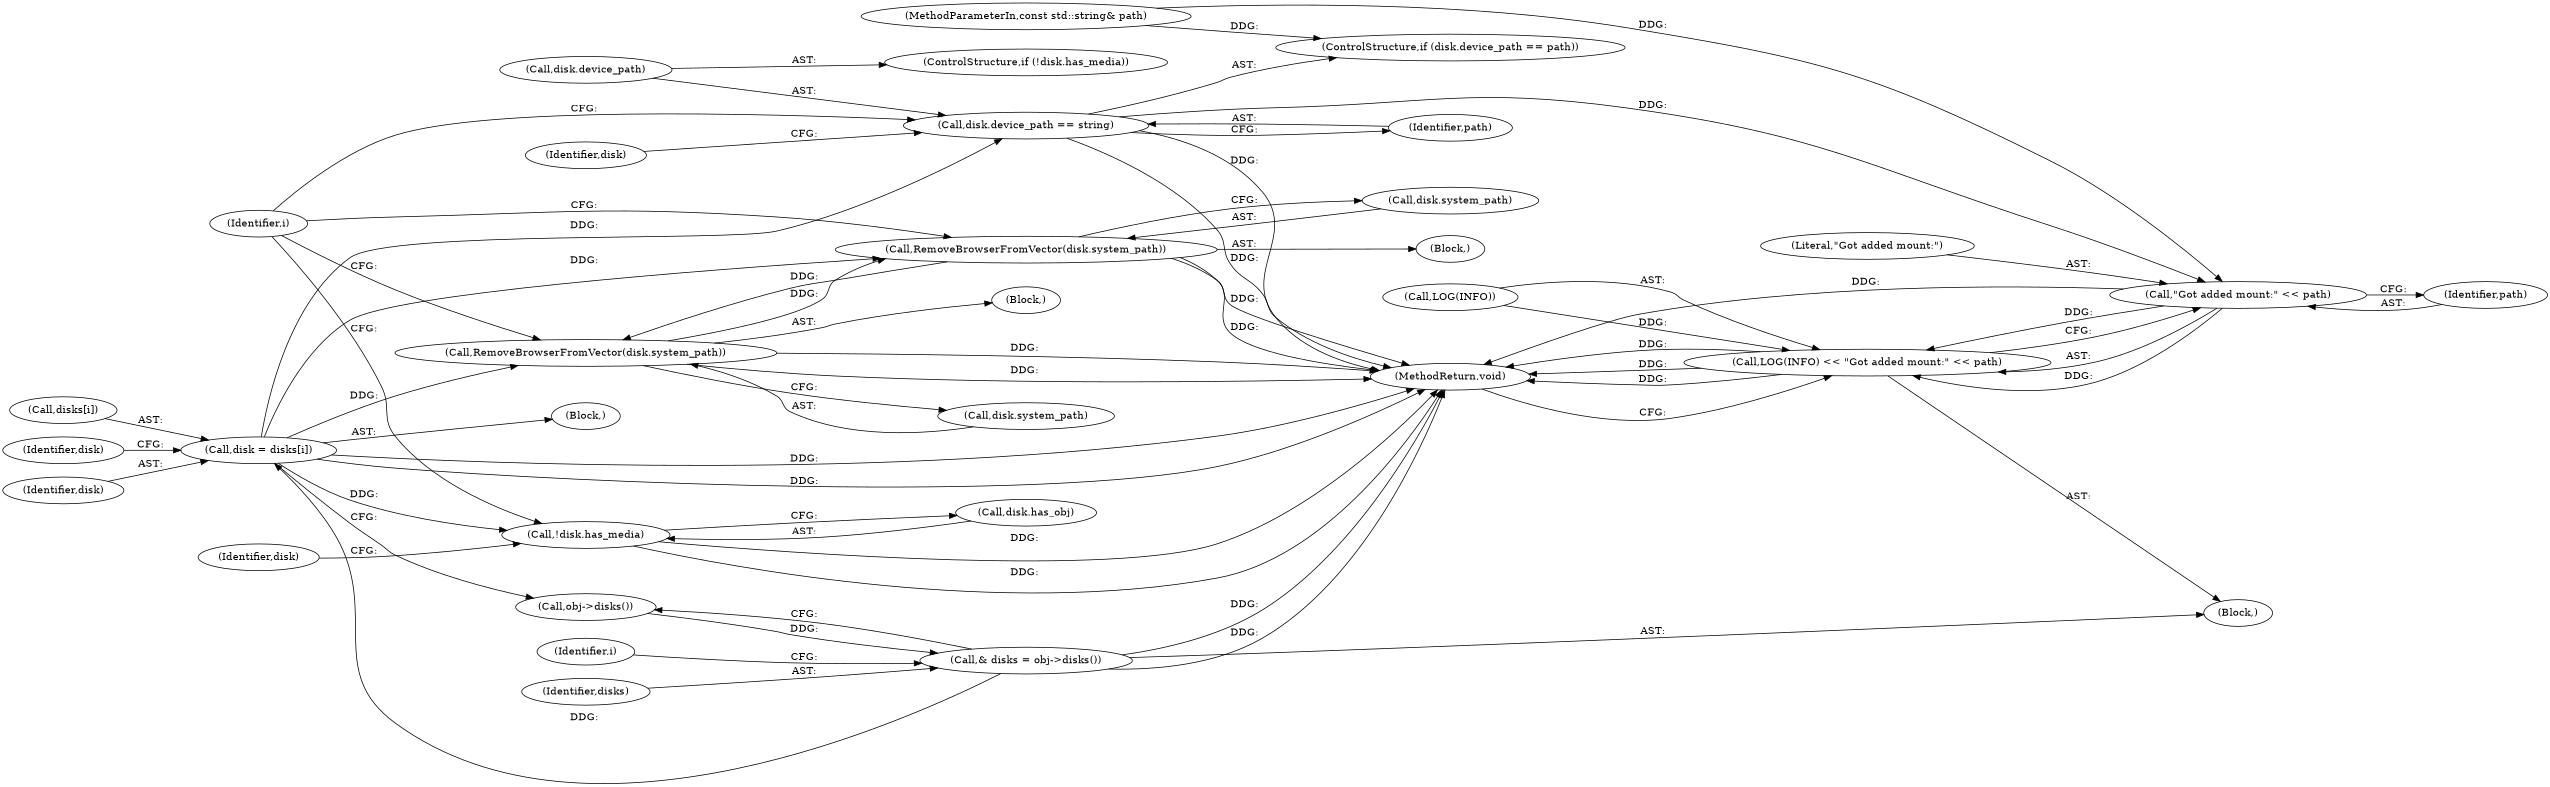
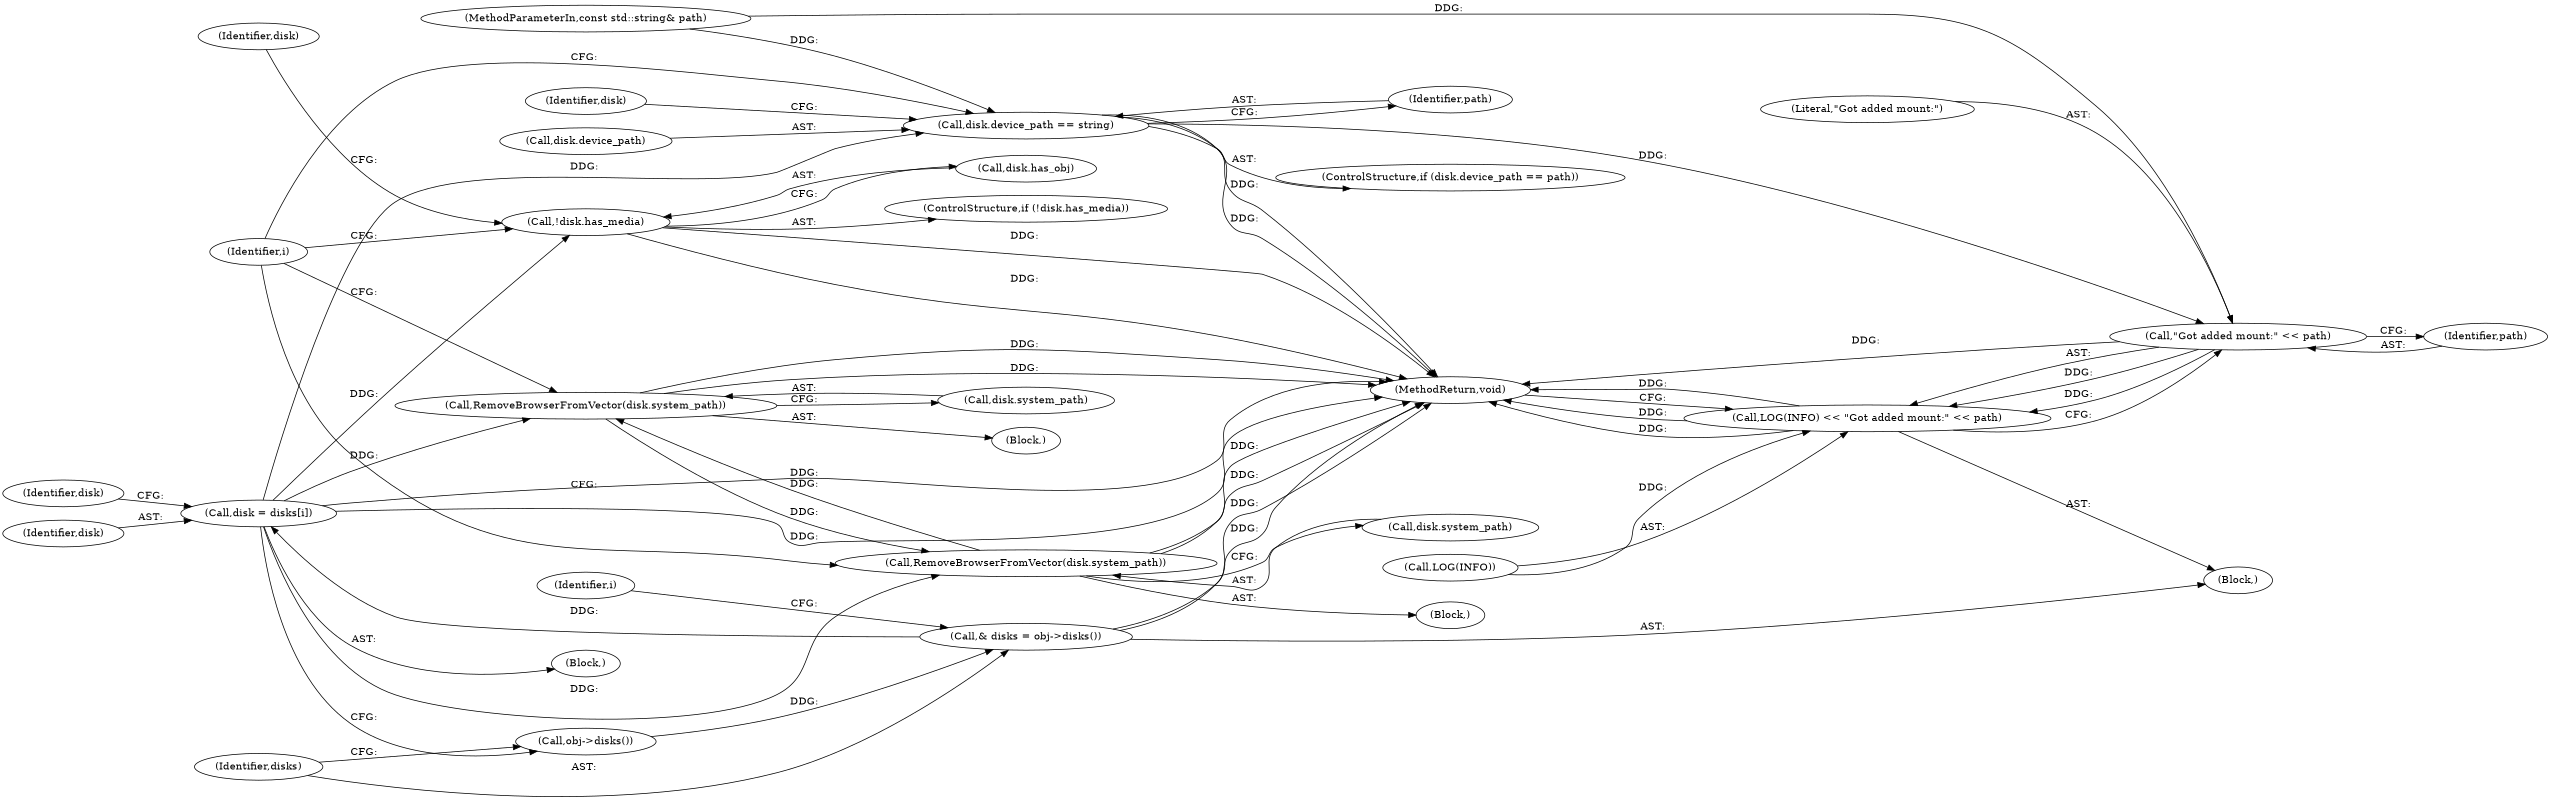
edge "(MethodParameterIn,const std::string& path)" -> "(ControlStructure,if (disk.device_path == path))": now "(MethodParameterIn,const std::string& path)" -> "(Call,disk.device_path == string)"
edge "(Call,disk.device_path)" -> "(ControlStructure,if (!disk.has_media))": now "(Call,!disk.has_media)" -> "(ControlStructure,if (!disk.has_media))"
node "(Call,disks[i])": removed
edge "(Call,& disks = obj->disks())" -> "(Call,obj->disks())": now "(Identifier,disks)" -> "(Call,obj->disks())"
